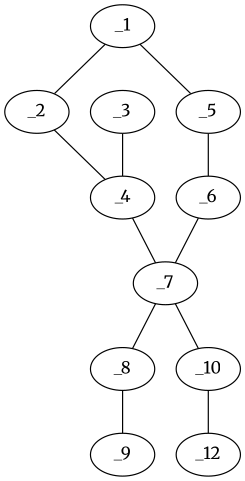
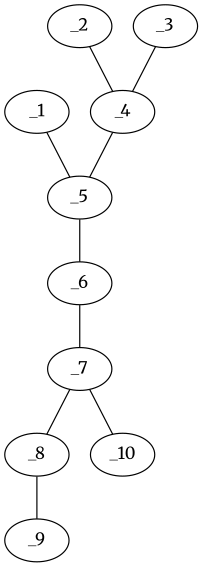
edge "_1" -- "_2": removed
edge "_4" -- "_7": now "_4" -- "_5"
node "_12": removed
